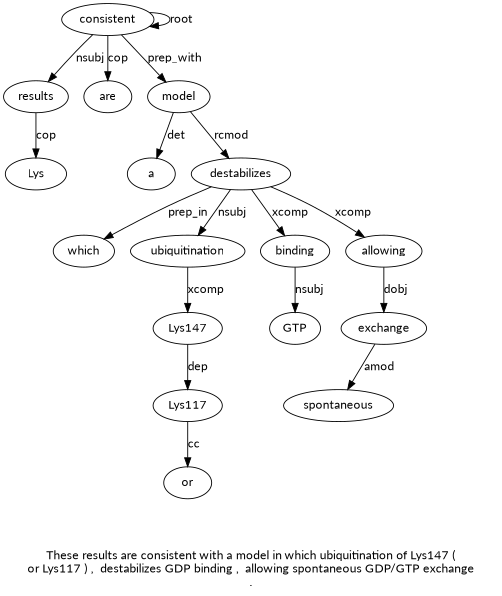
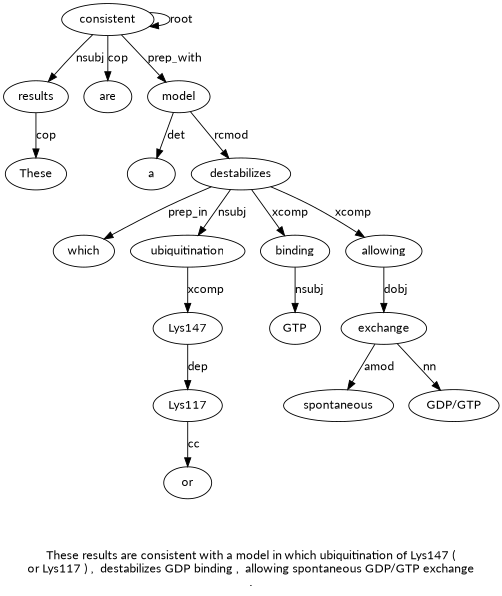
node "Lys": label "Lys" -> "These"
node "GDP/GTP": added
